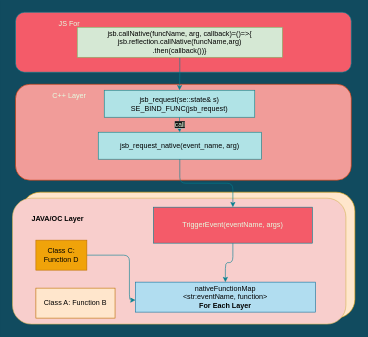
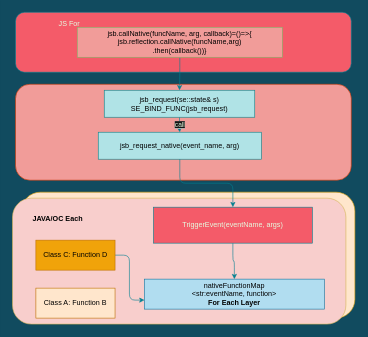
node "jsb.callNative(funcName, arg, callback)=()=>{ jsb.reflection.callNative(funcName,arg) .then(callback())}": fillcolor #d5e8d4 -> #f19c99
node "C++ Layer": removed
node "JAVA/OC Layer": label "JAVA/OC Layer" -> "JAVA/OC Each"
node "Class C: Function D": size 51x30 -> 79x30
node "nativeFunctionMap <str:eventName, function> For Each Layer": moved (225, 297) -> (234, 294)
